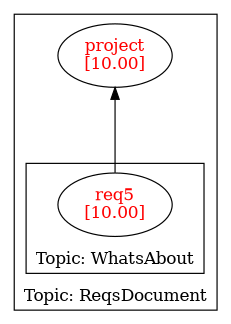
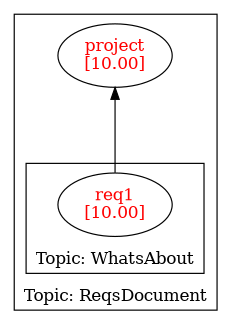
node "req5 [10.00]": label "req5 [10.00]" -> "req1 [10.00]"
